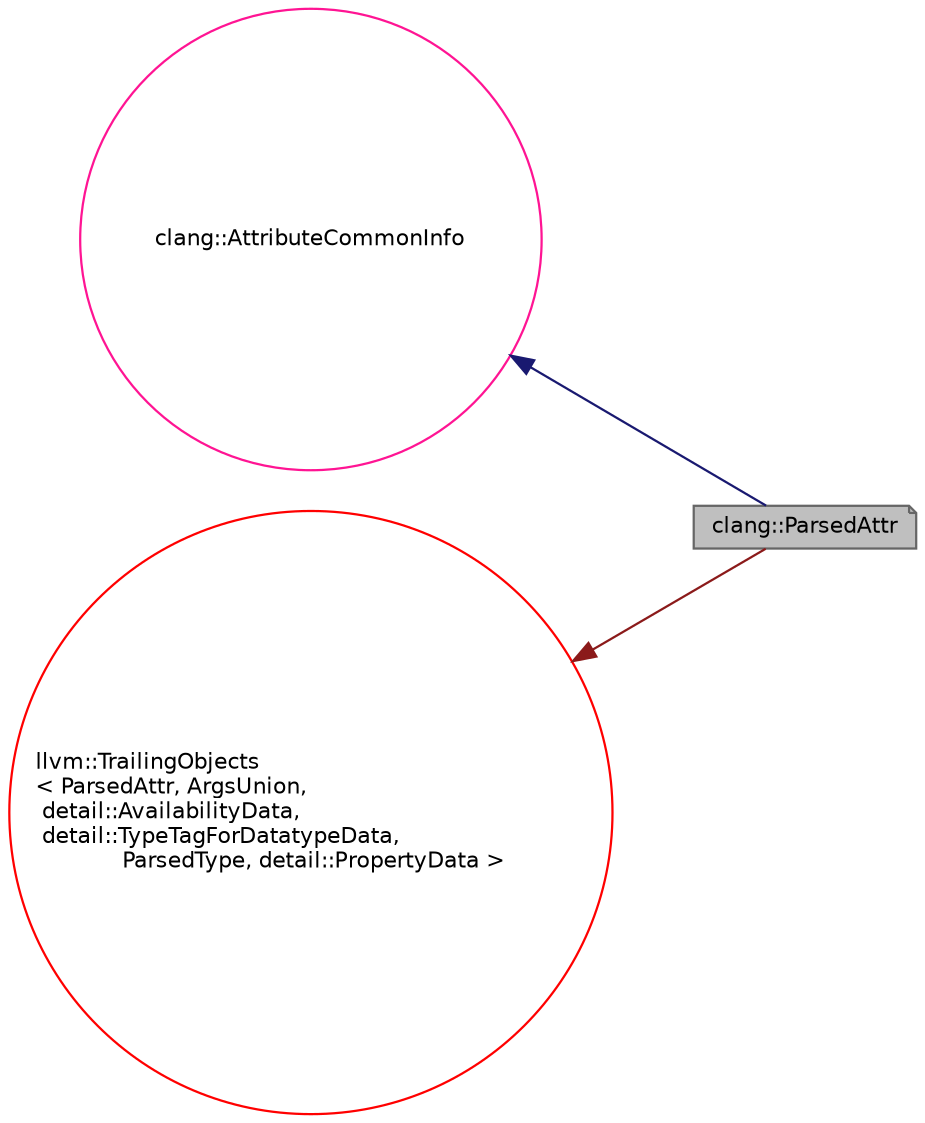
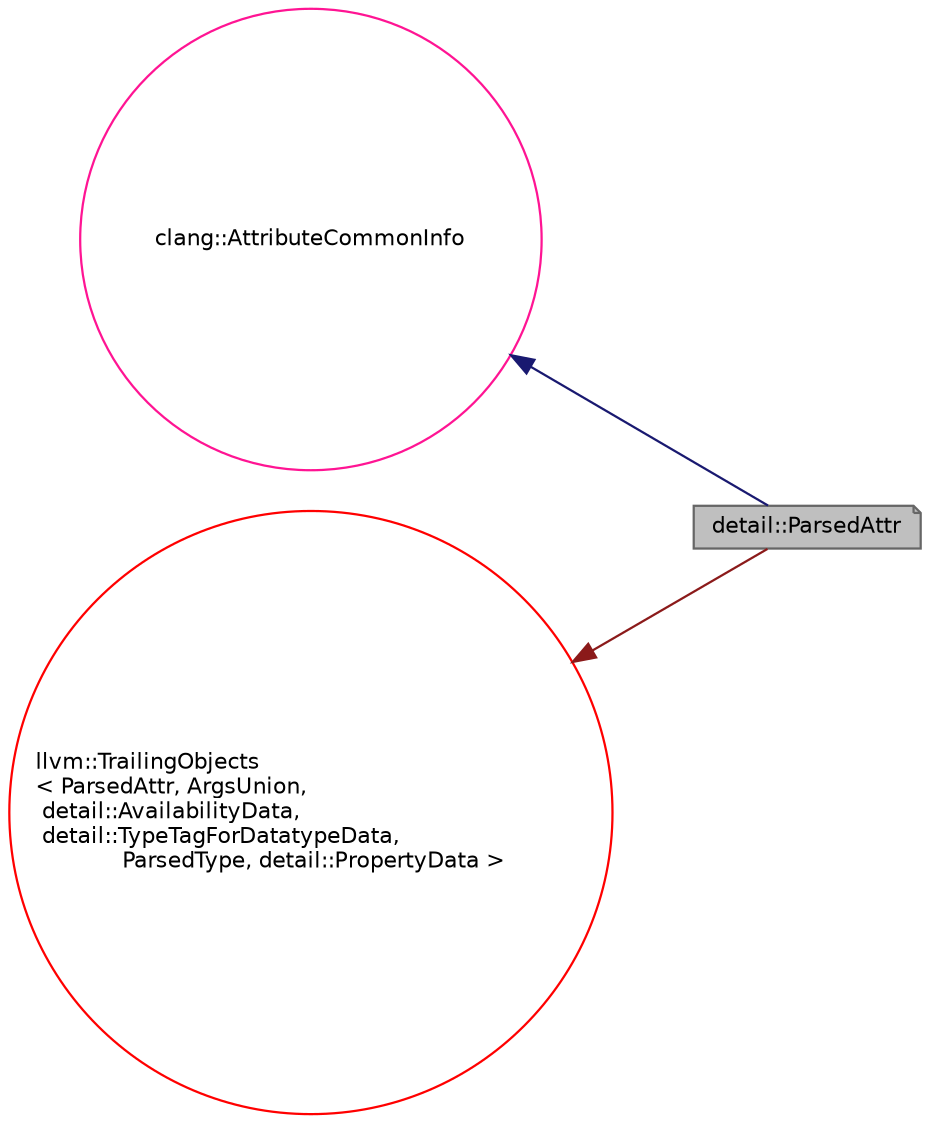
node "clang::ParsedAttr": label "clang::ParsedAttr" -> "detail::ParsedAttr"
